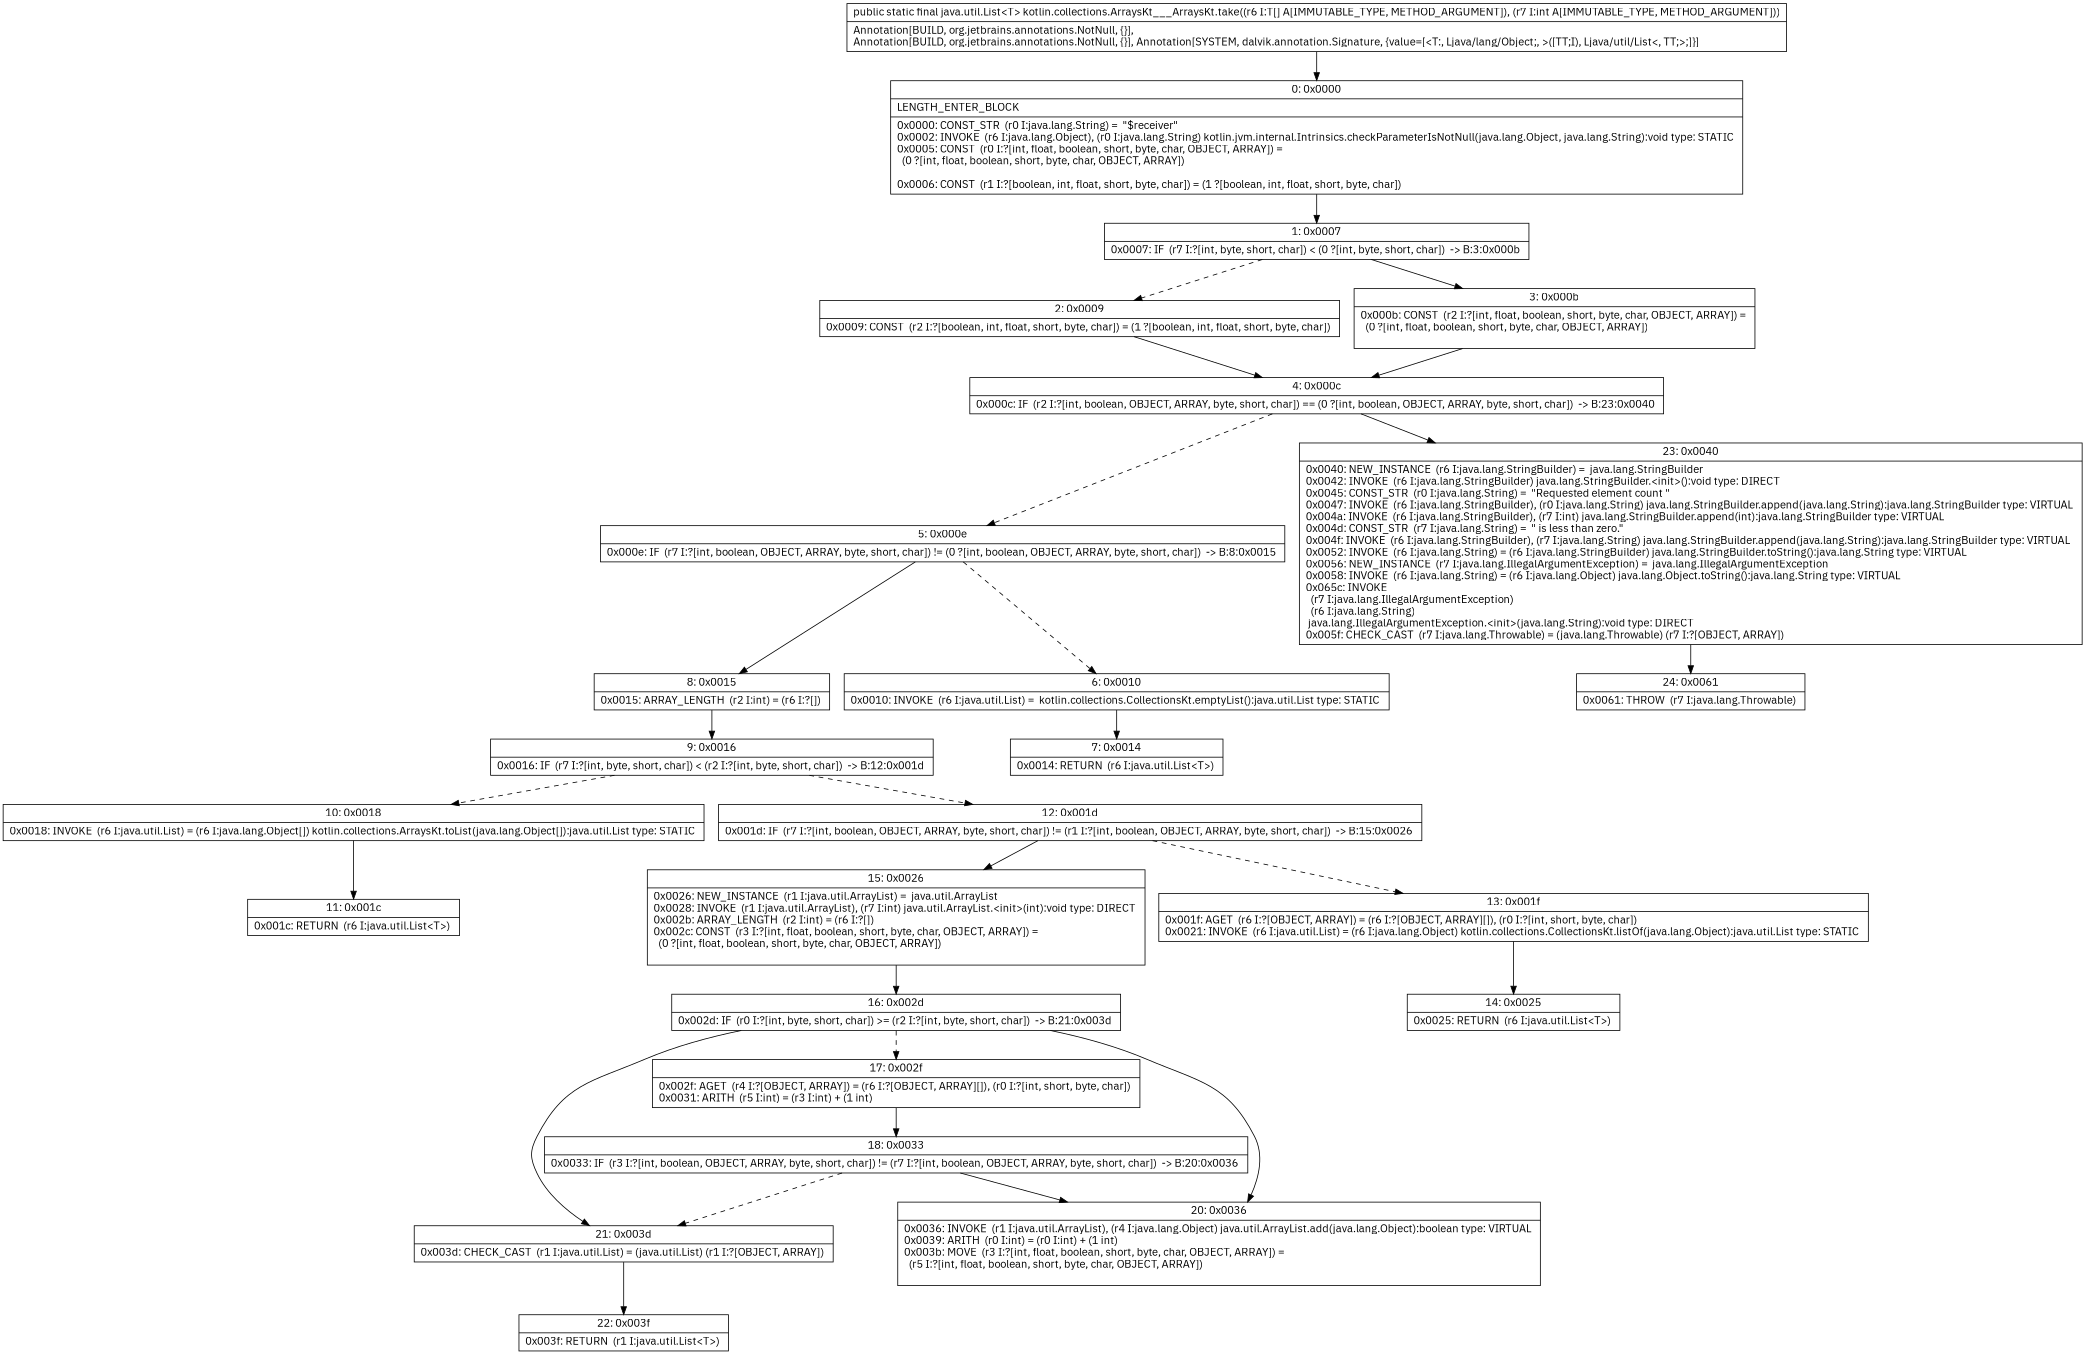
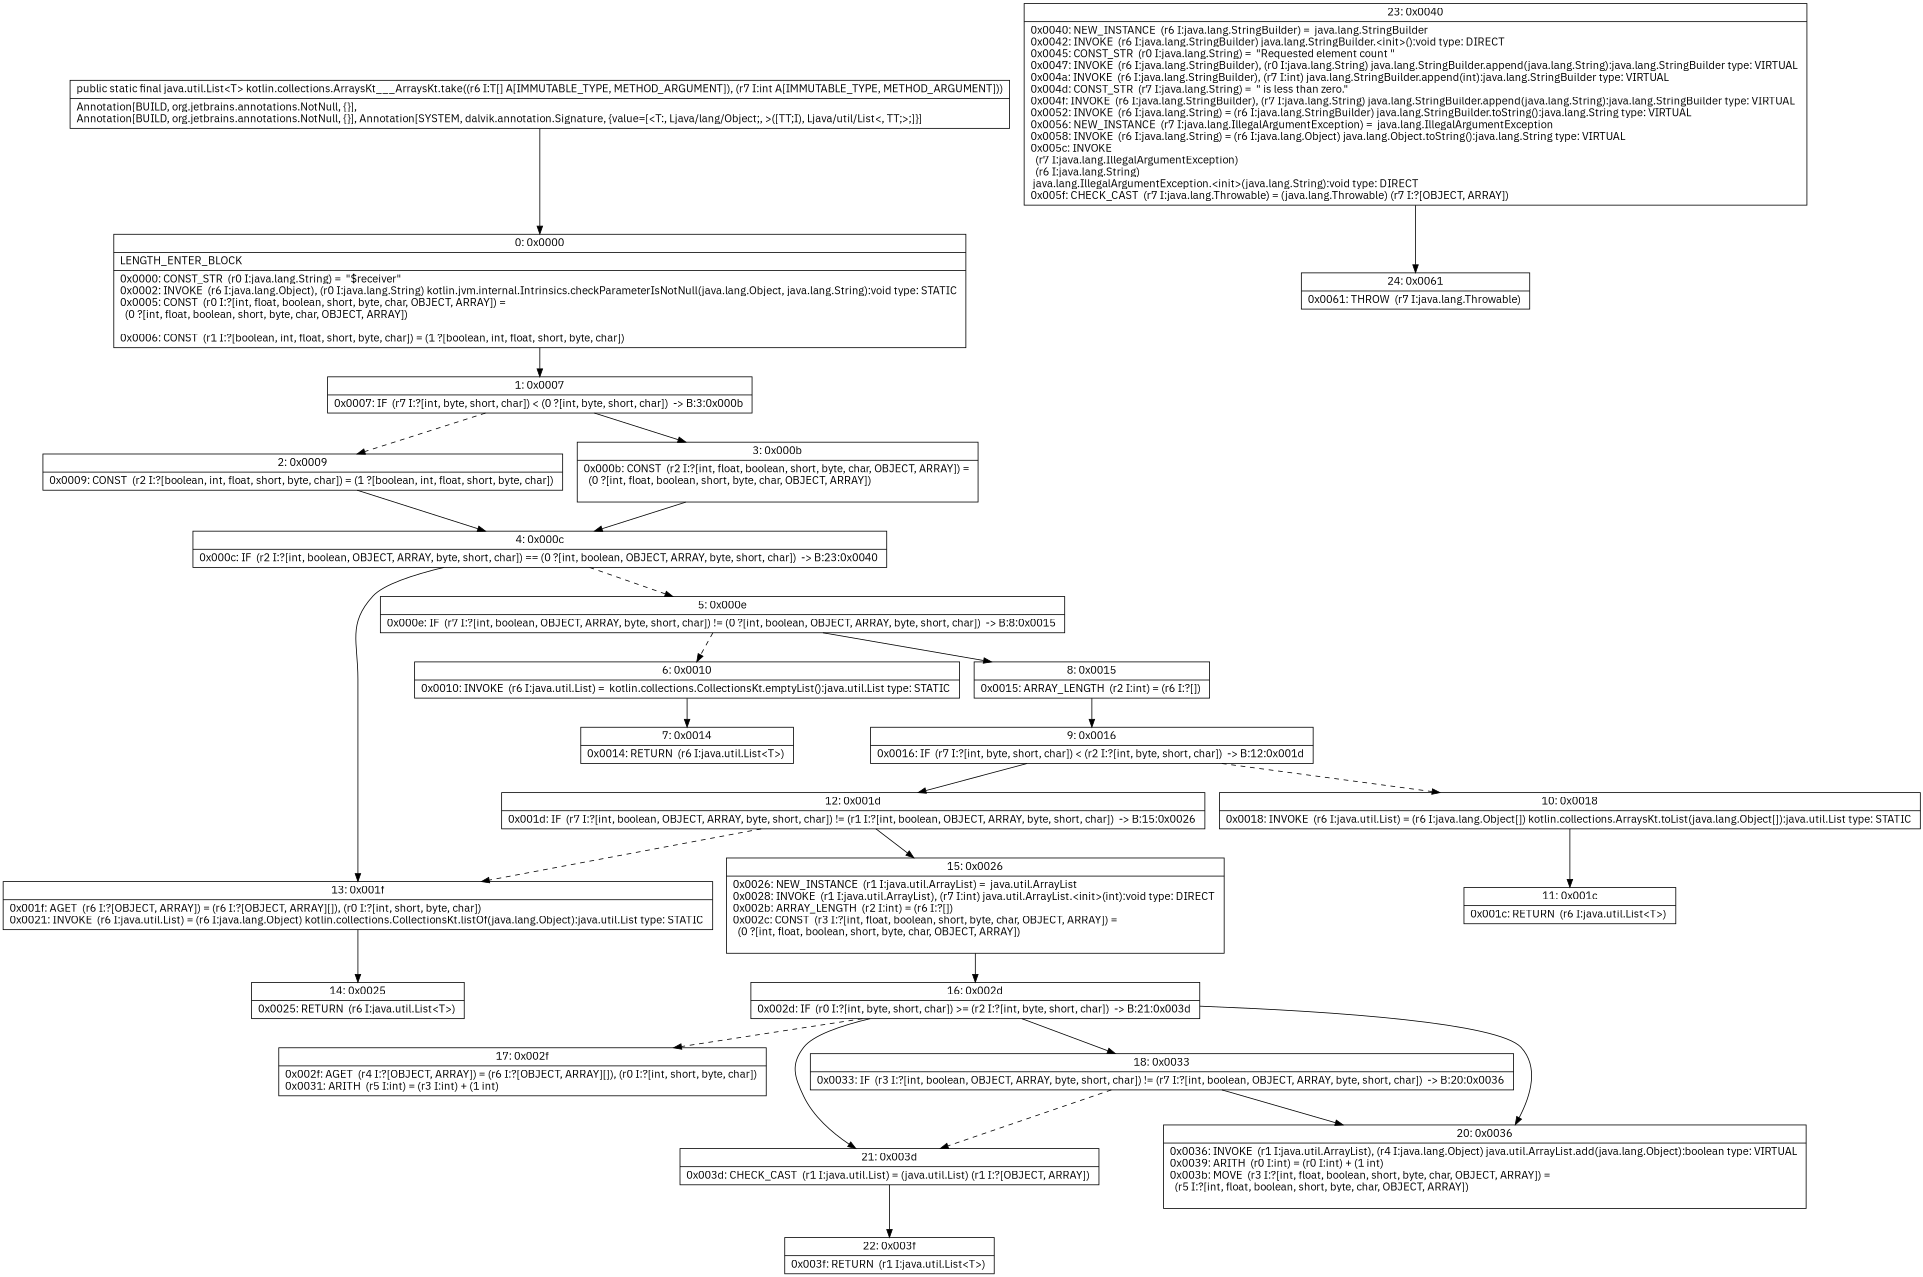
edge "4: 0x000c" -> "23: 0x0040": now "4: 0x000c" -> "13: 0x001f"
node "23: 0x0040": text "0x065c: INVOKE" -> "0x005c: INVOKE"
edge "9: 0x0016" -> "12: 0x001d": style dashed -> solid
edge "17: 0x002f" -> "18: 0x0033": now "16: 0x002d" -> "18: 0x0033"
